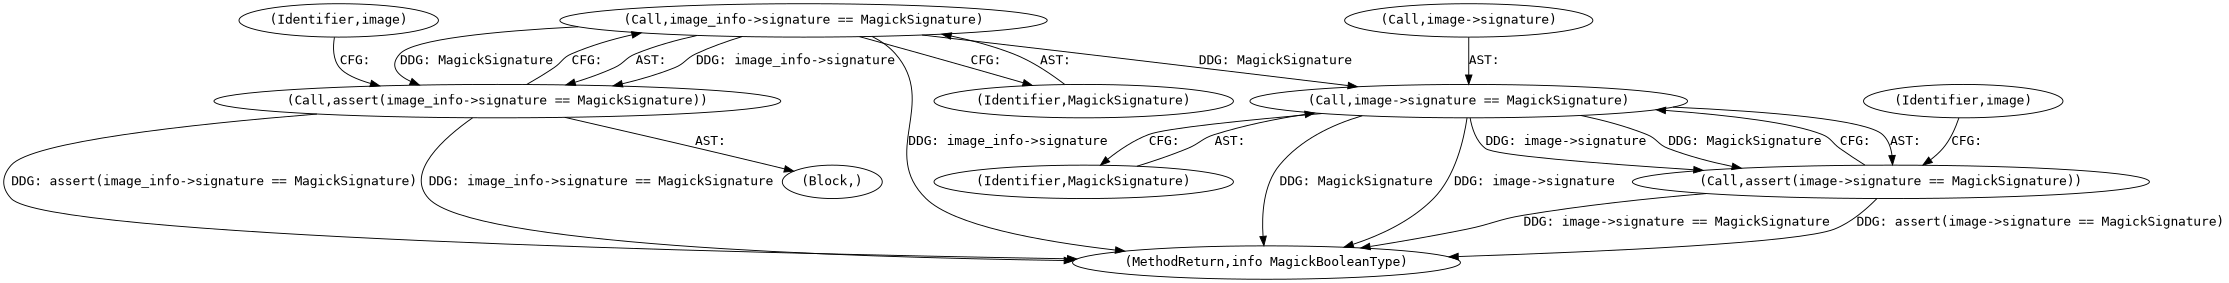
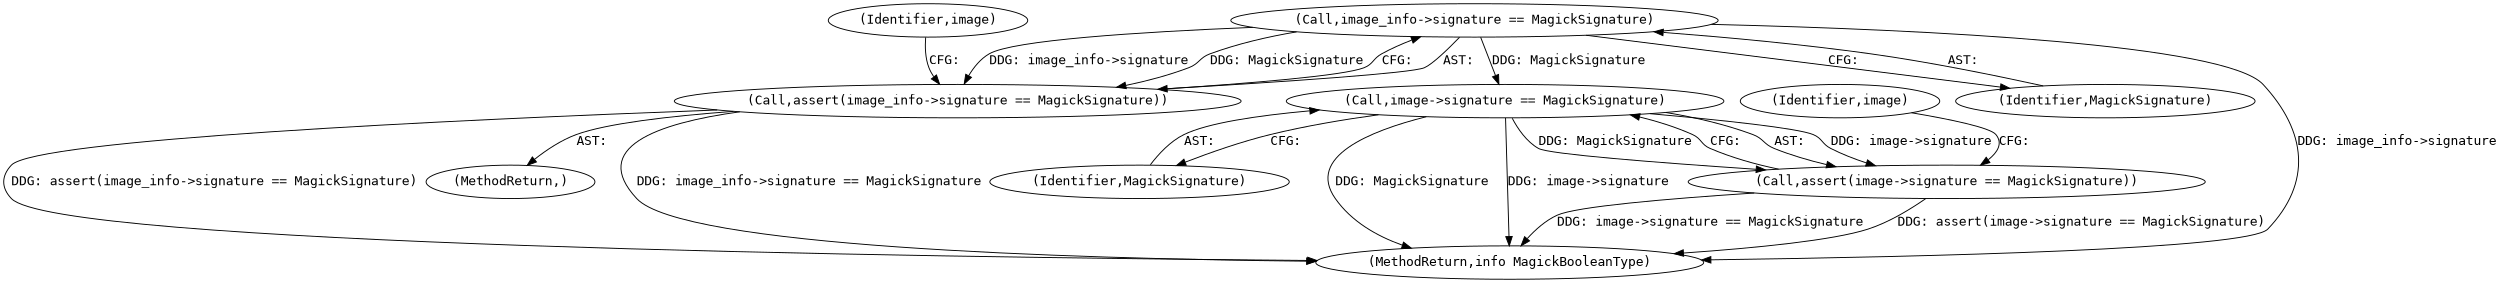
node "(Call,image->signature)": removed
node "(Block,)": label "(Block,)" -> "(MethodReturn,)"
